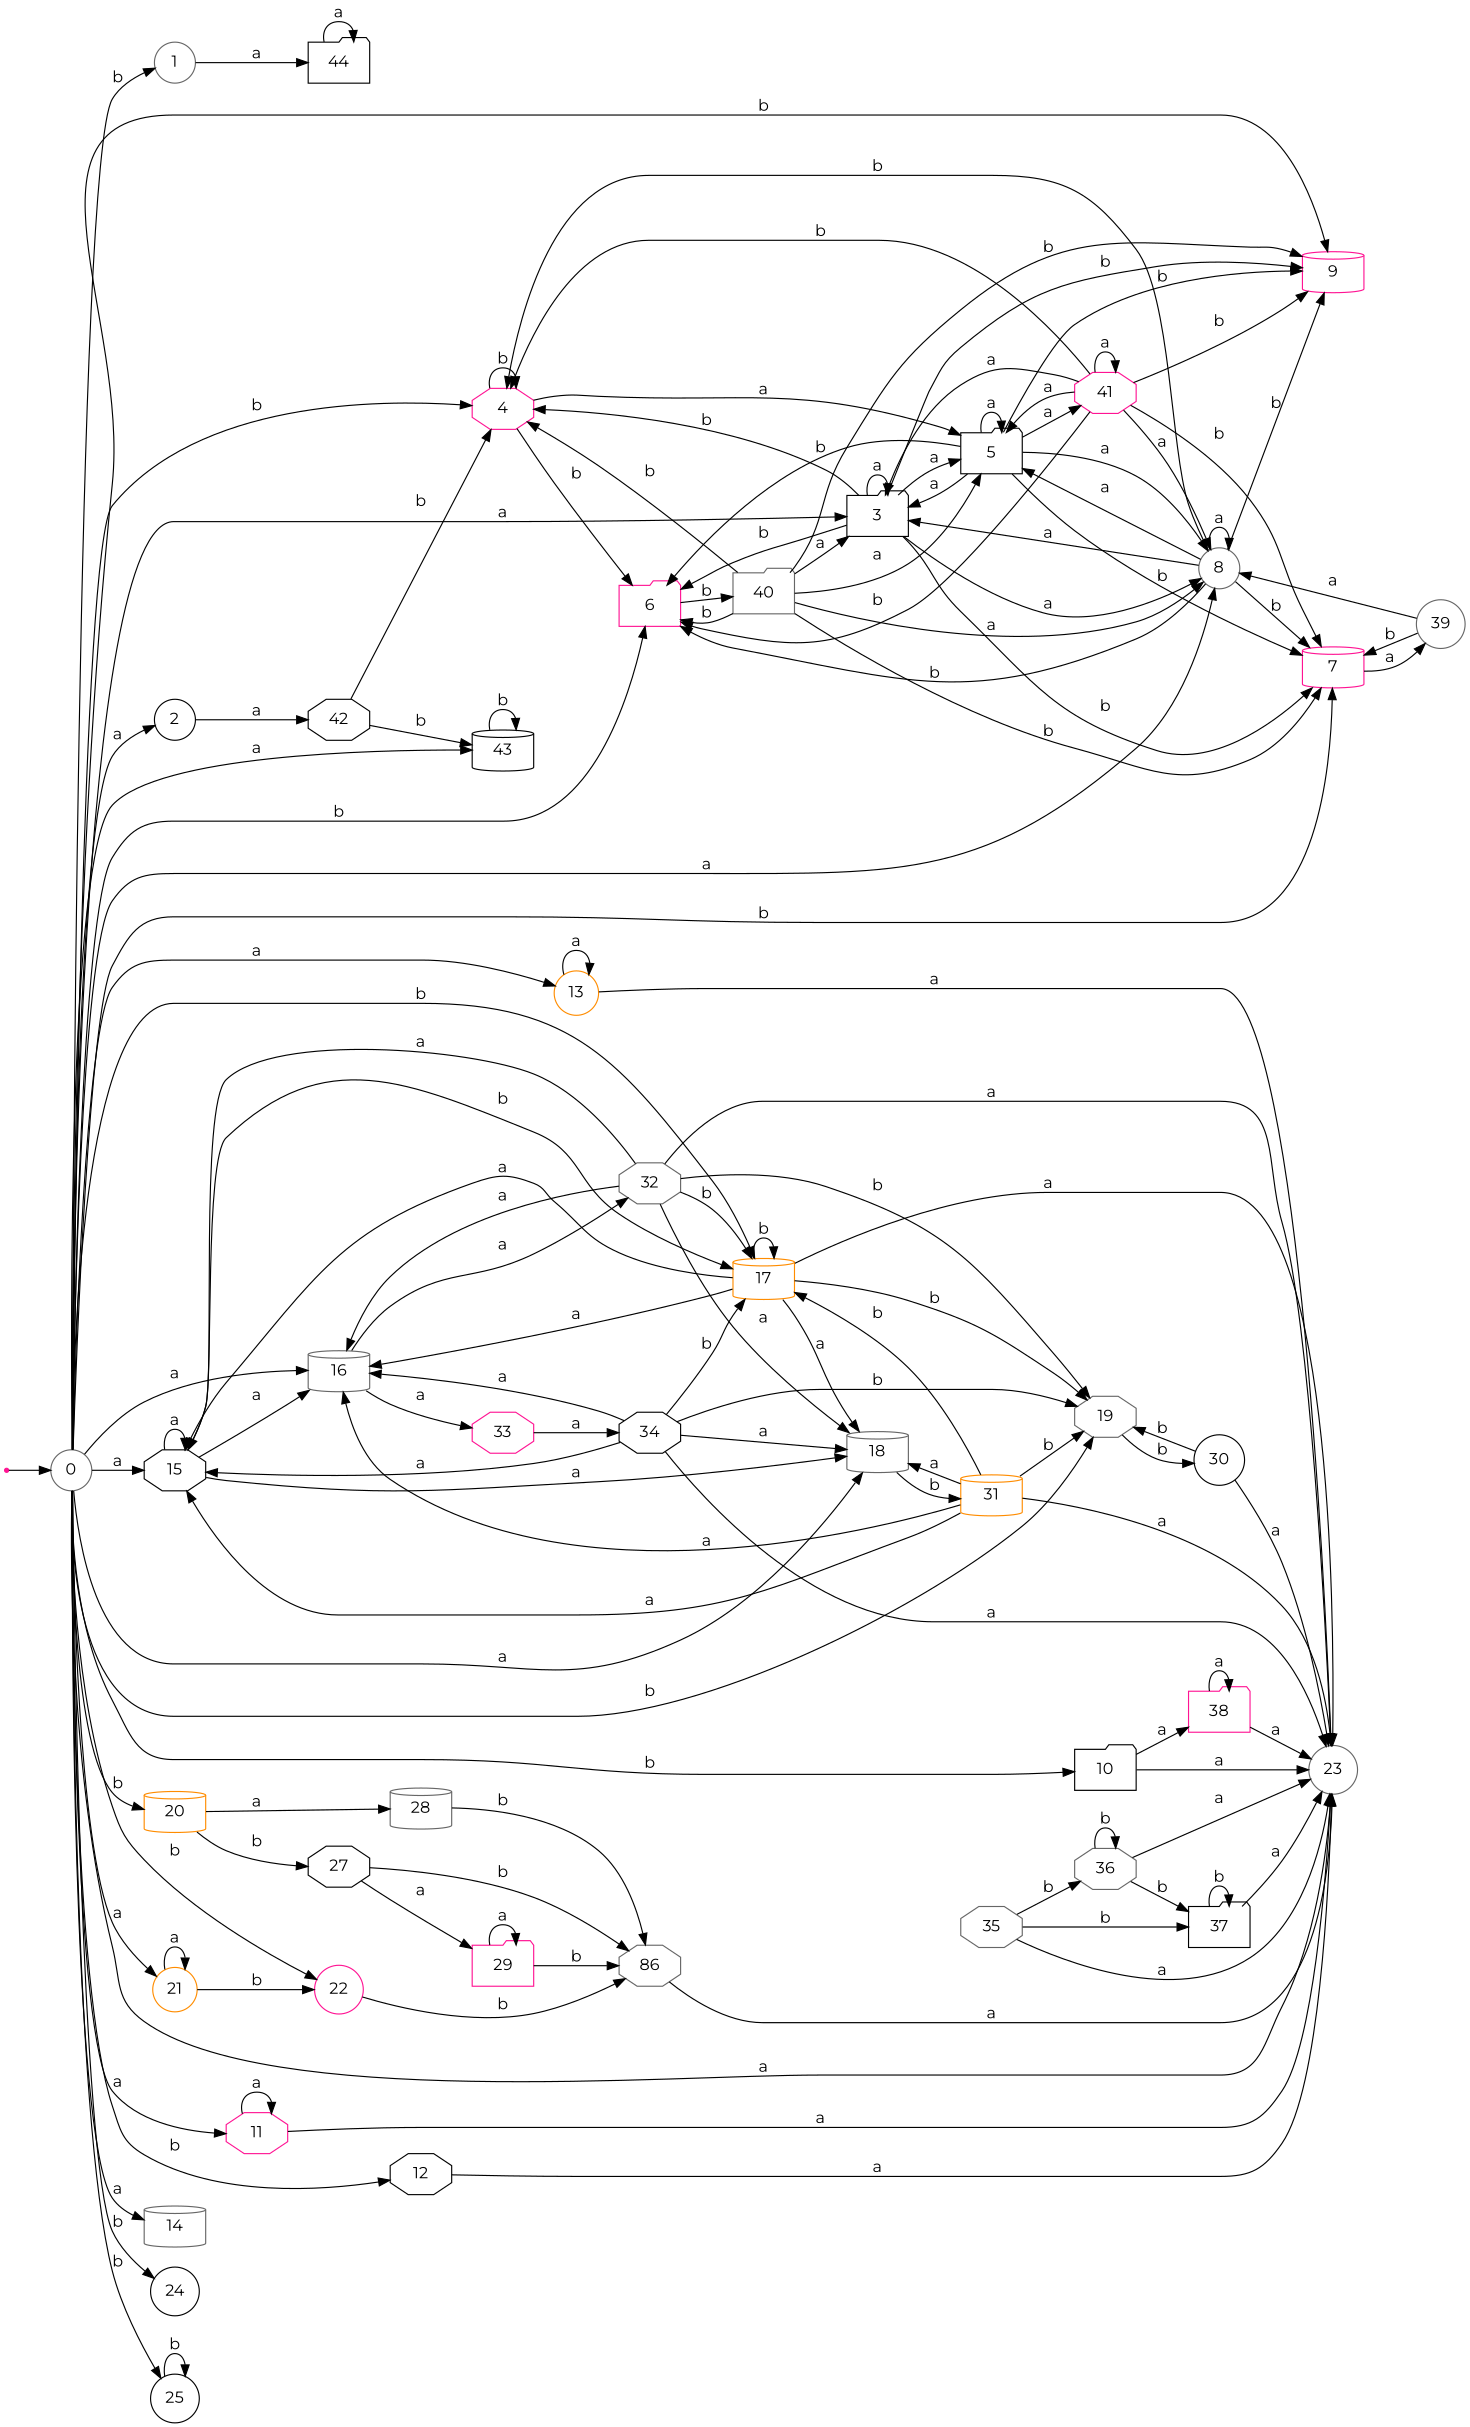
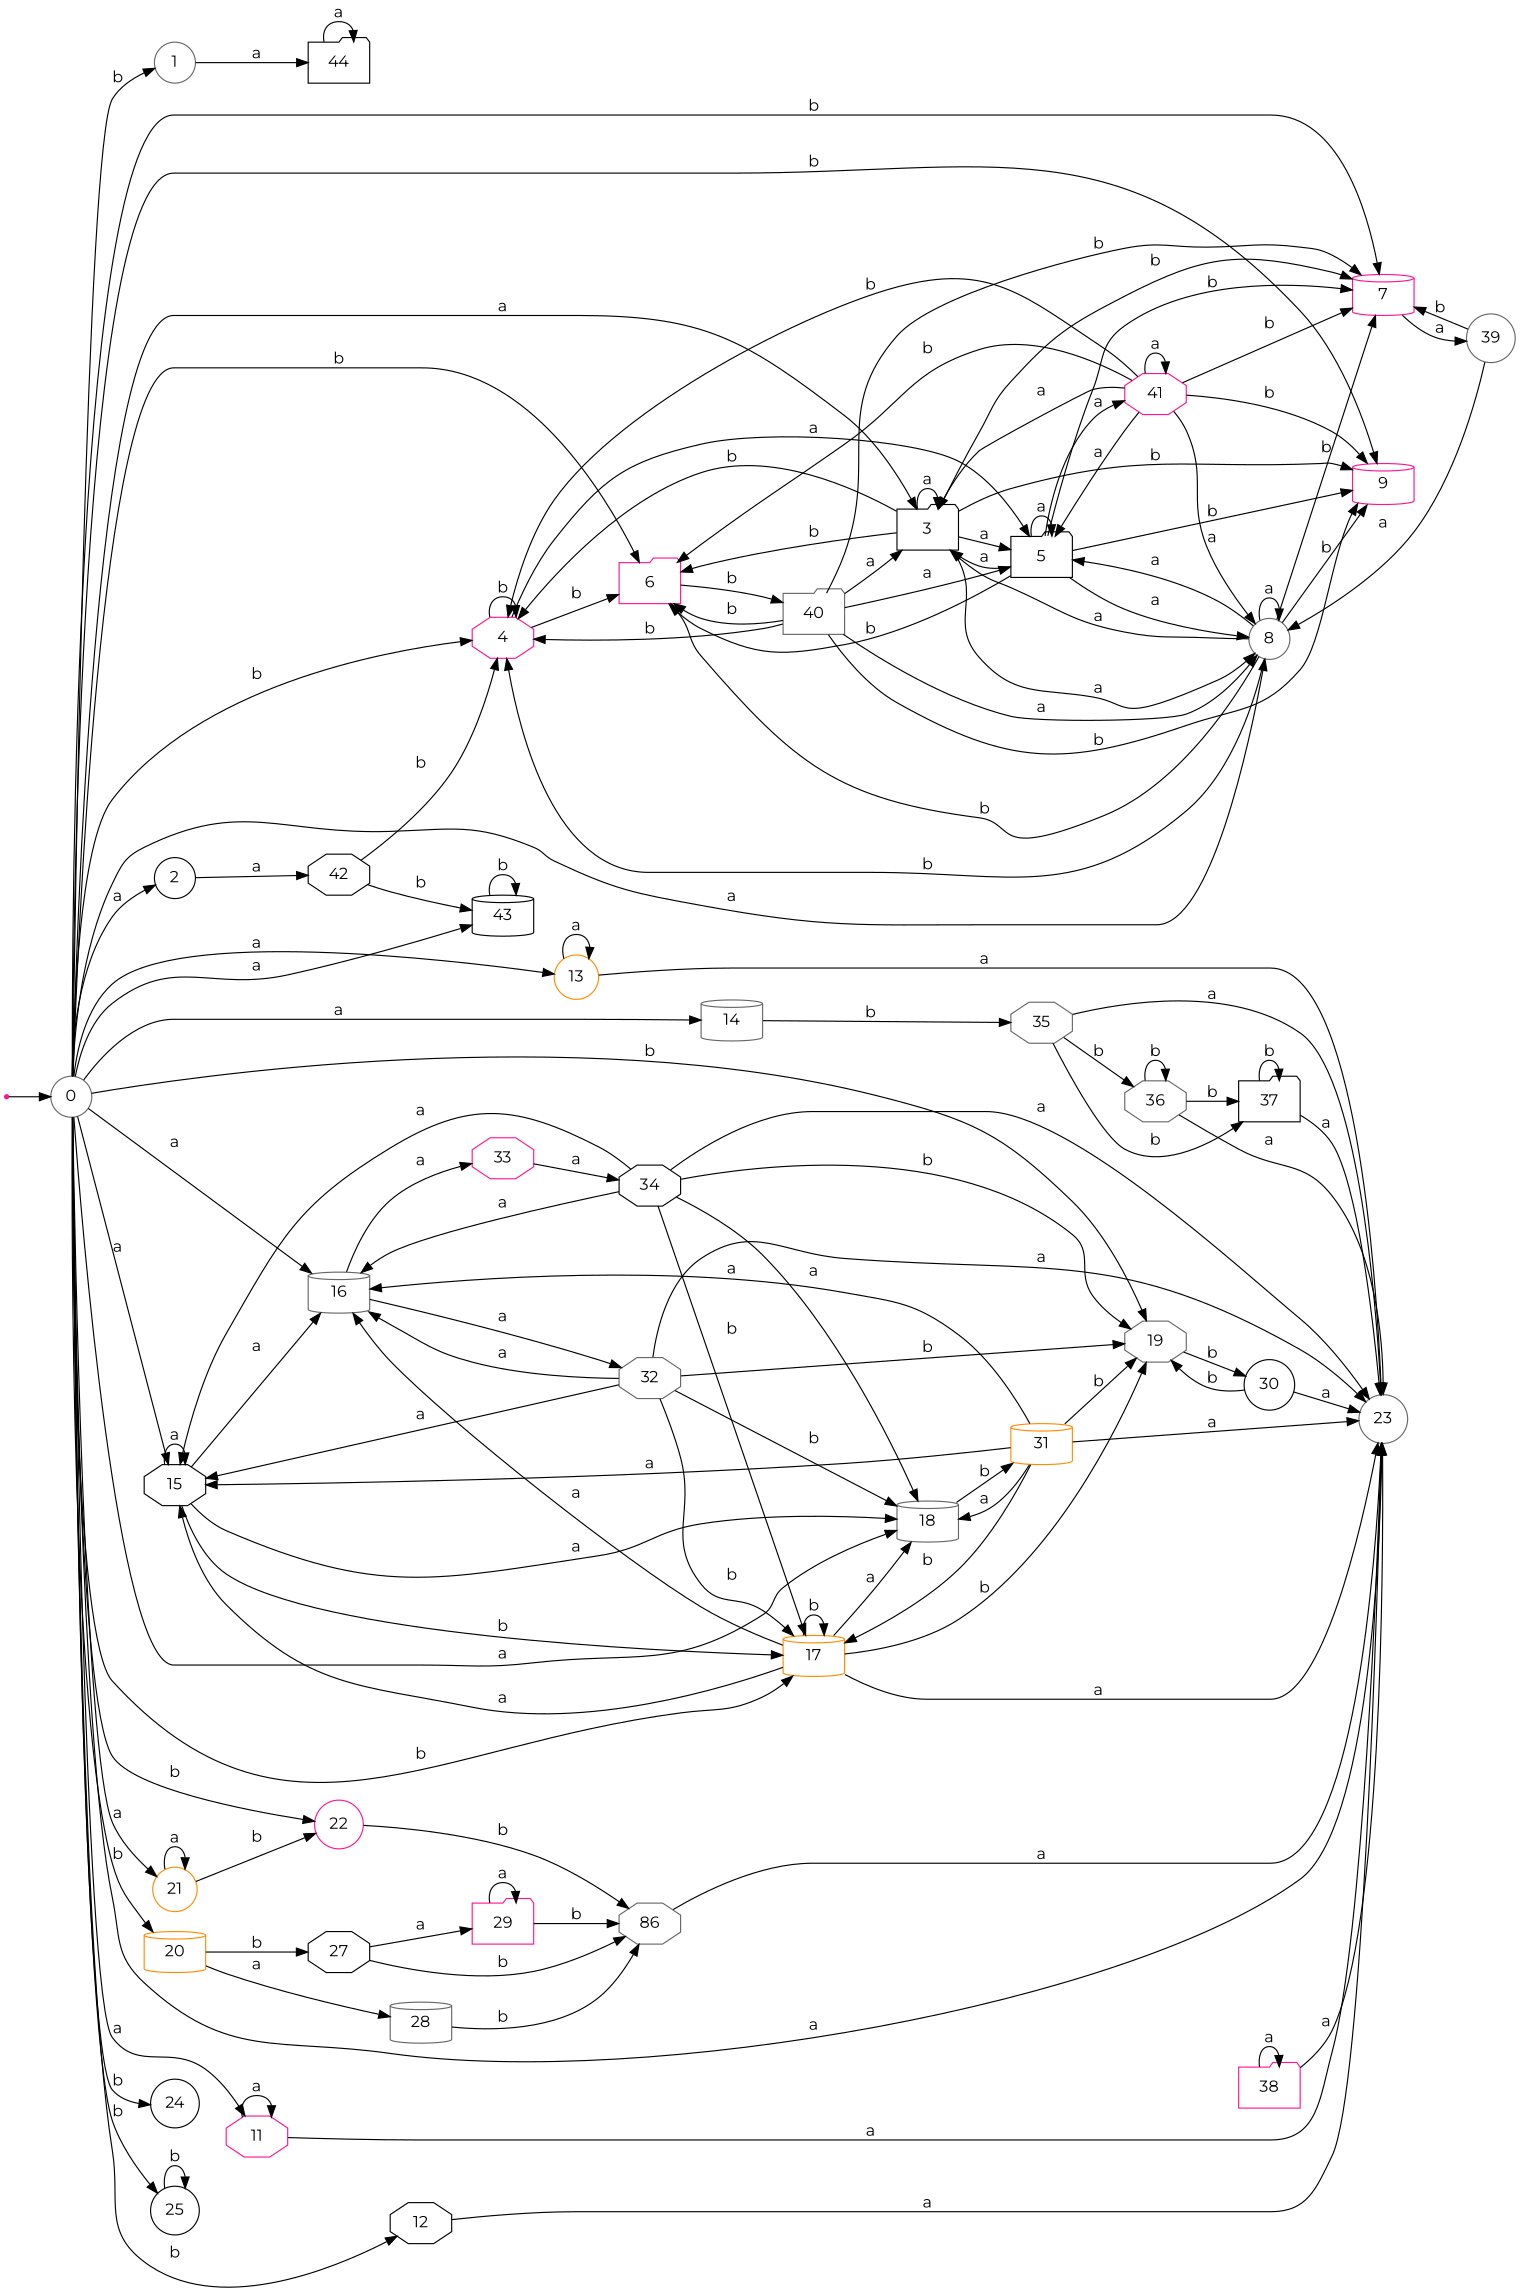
edge "14" -> "35": added, label "b"
edge "32" -> "18": label "a" -> "b"
node "10": removed
